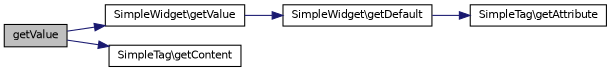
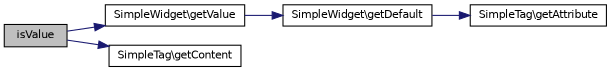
node "getValue": label "getValue" -> "isValue"
